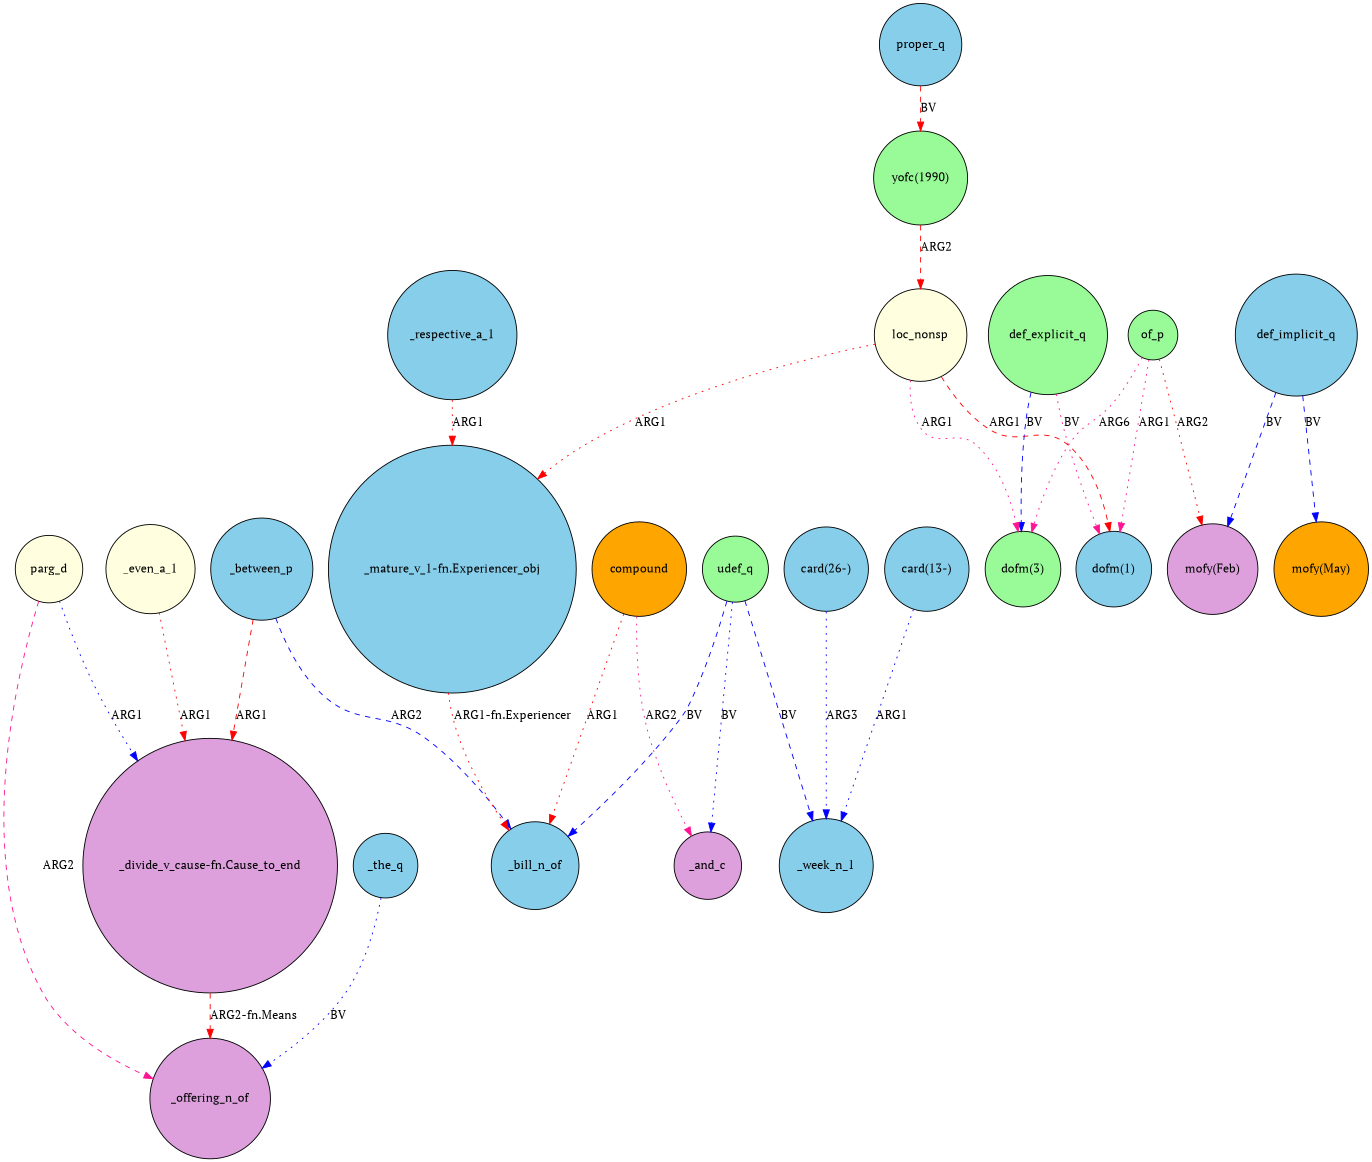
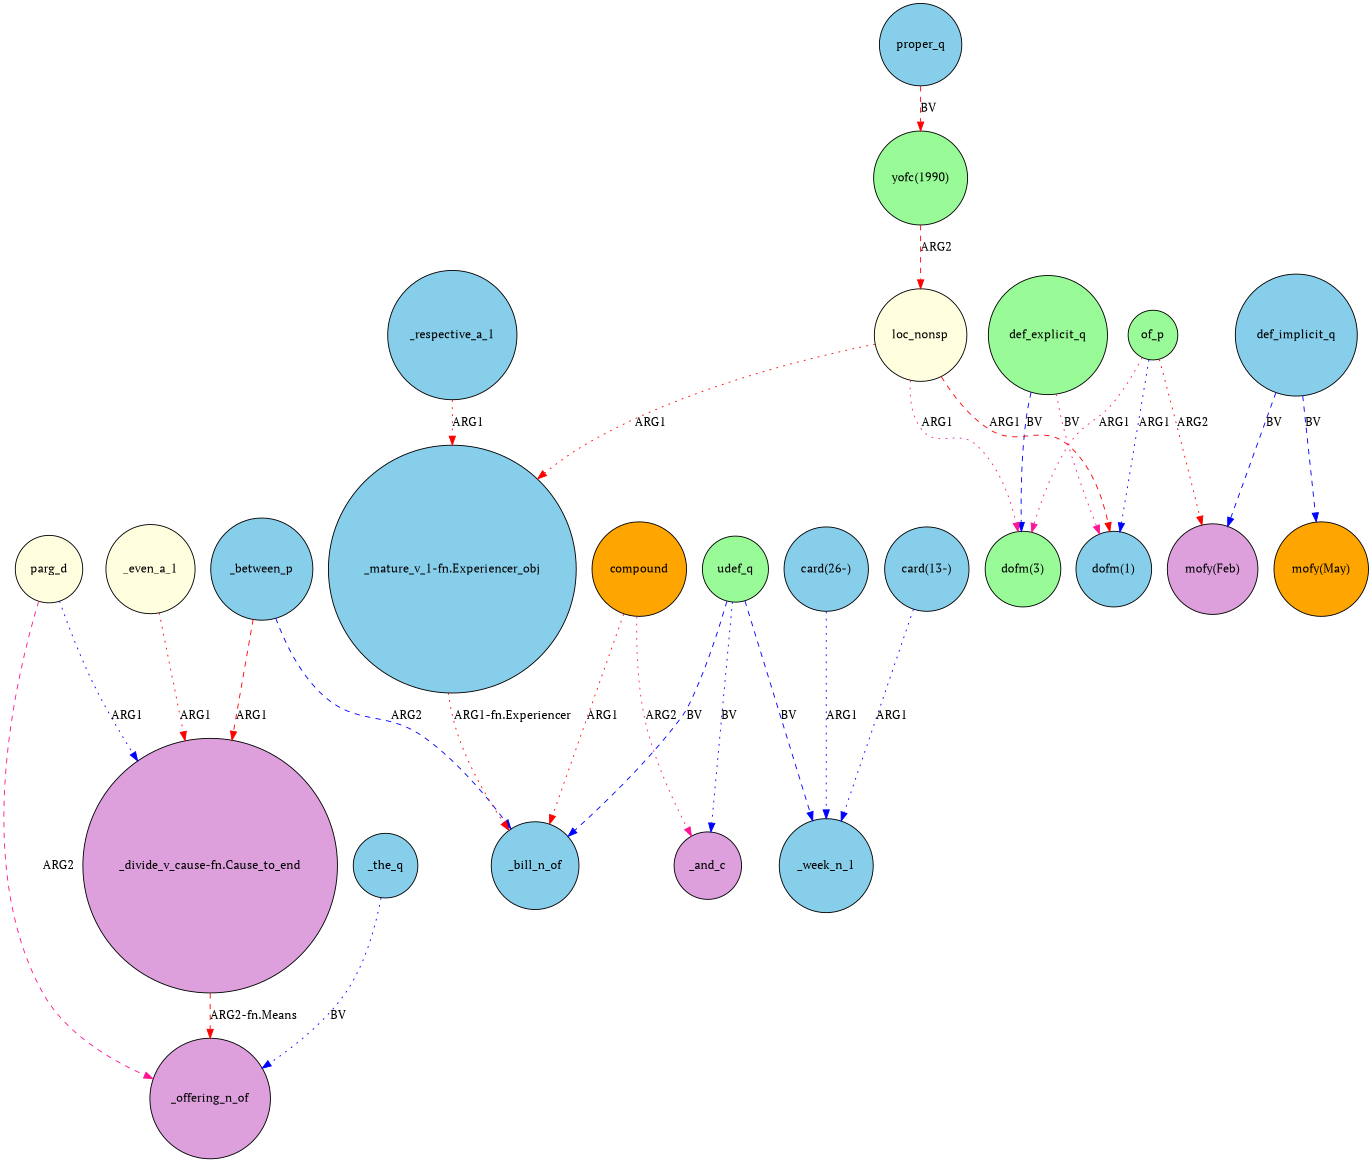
edge "of_p" -> "dofm(3)": label "ARG6" -> "ARG1"
edge "of_p" -> "dofm(1)": color deeppink -> blue
edge "card(26-)" -> "_week_n_1": label "ARG3" -> "ARG1"
